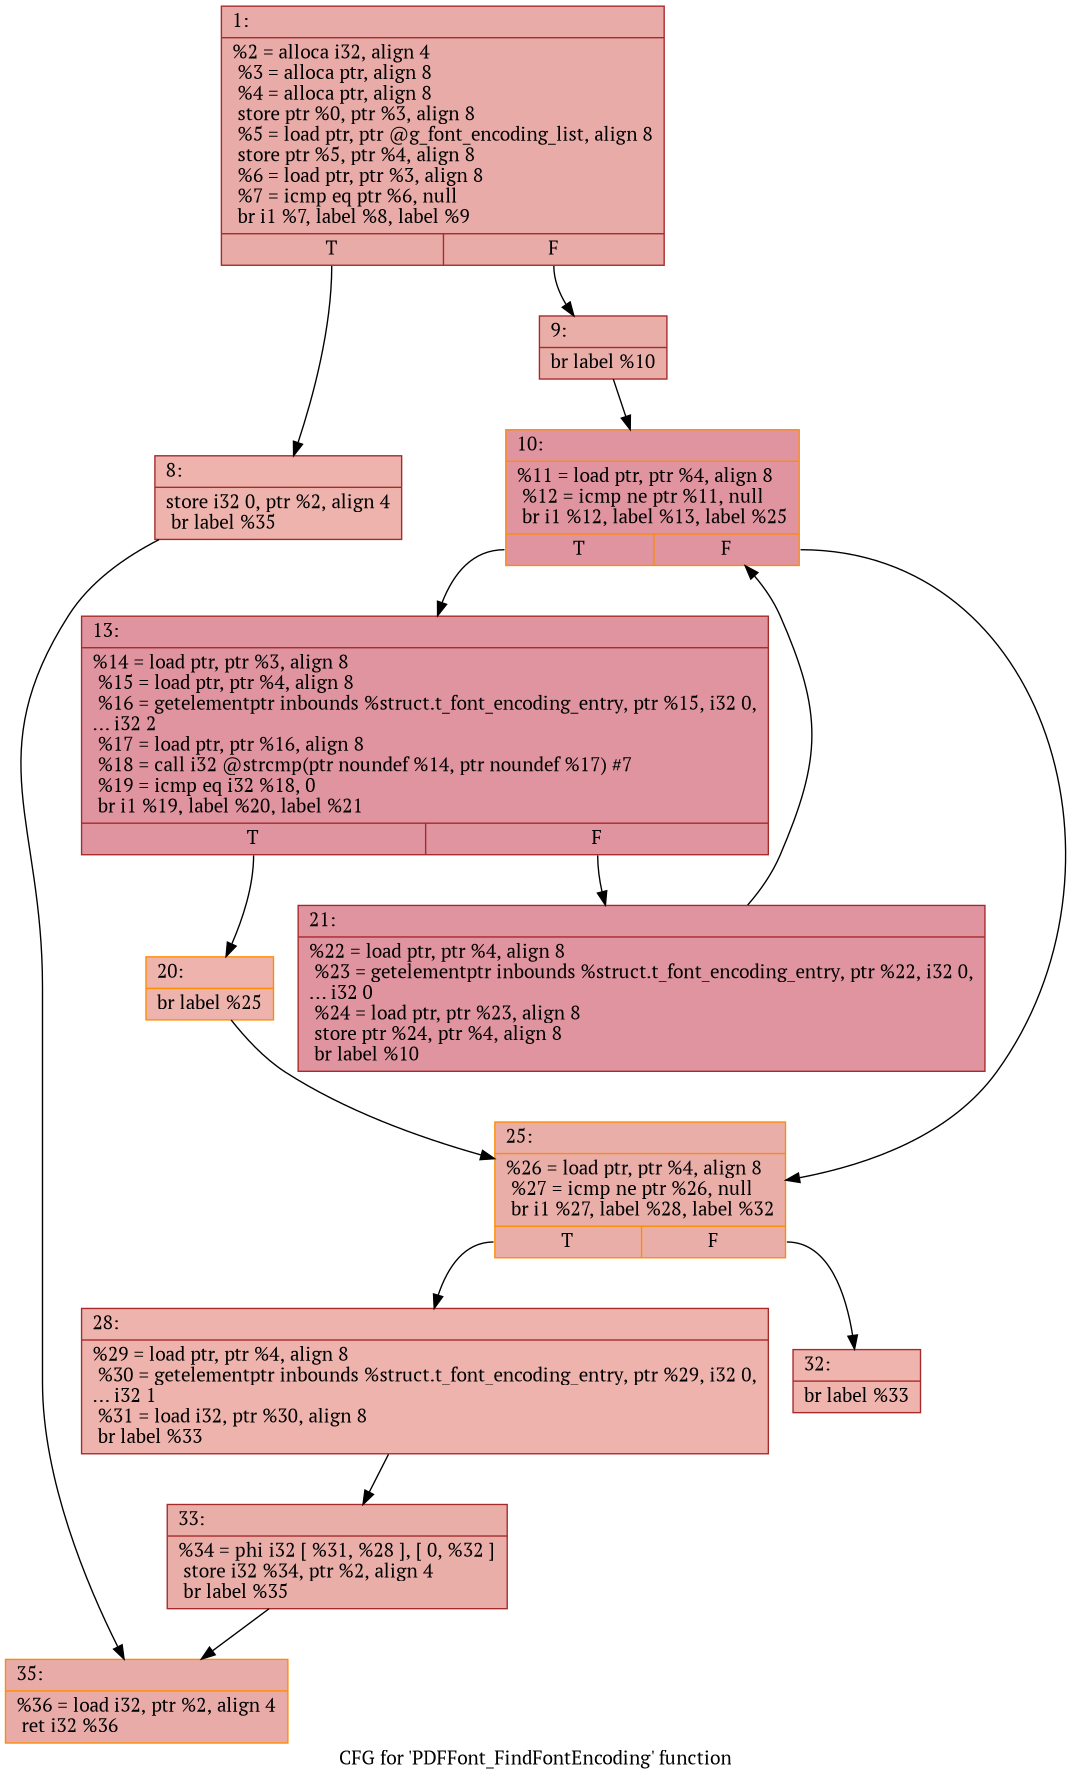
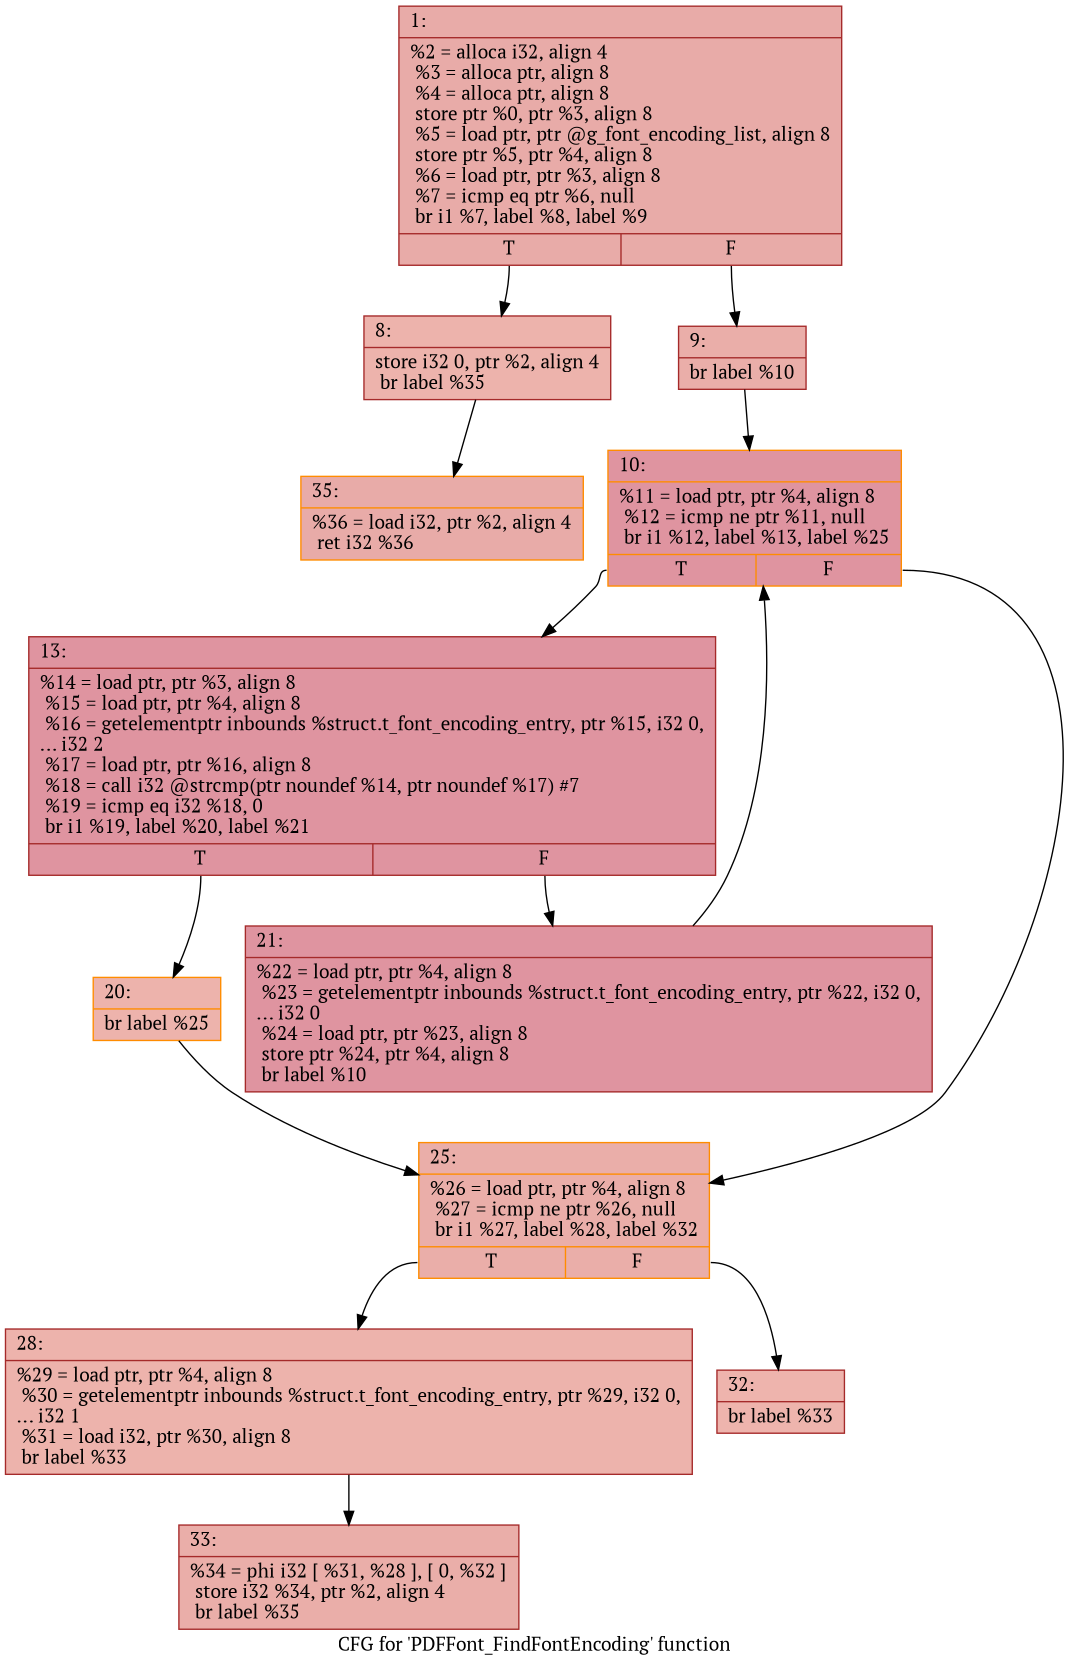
edge "33:" -> "35:": removed
